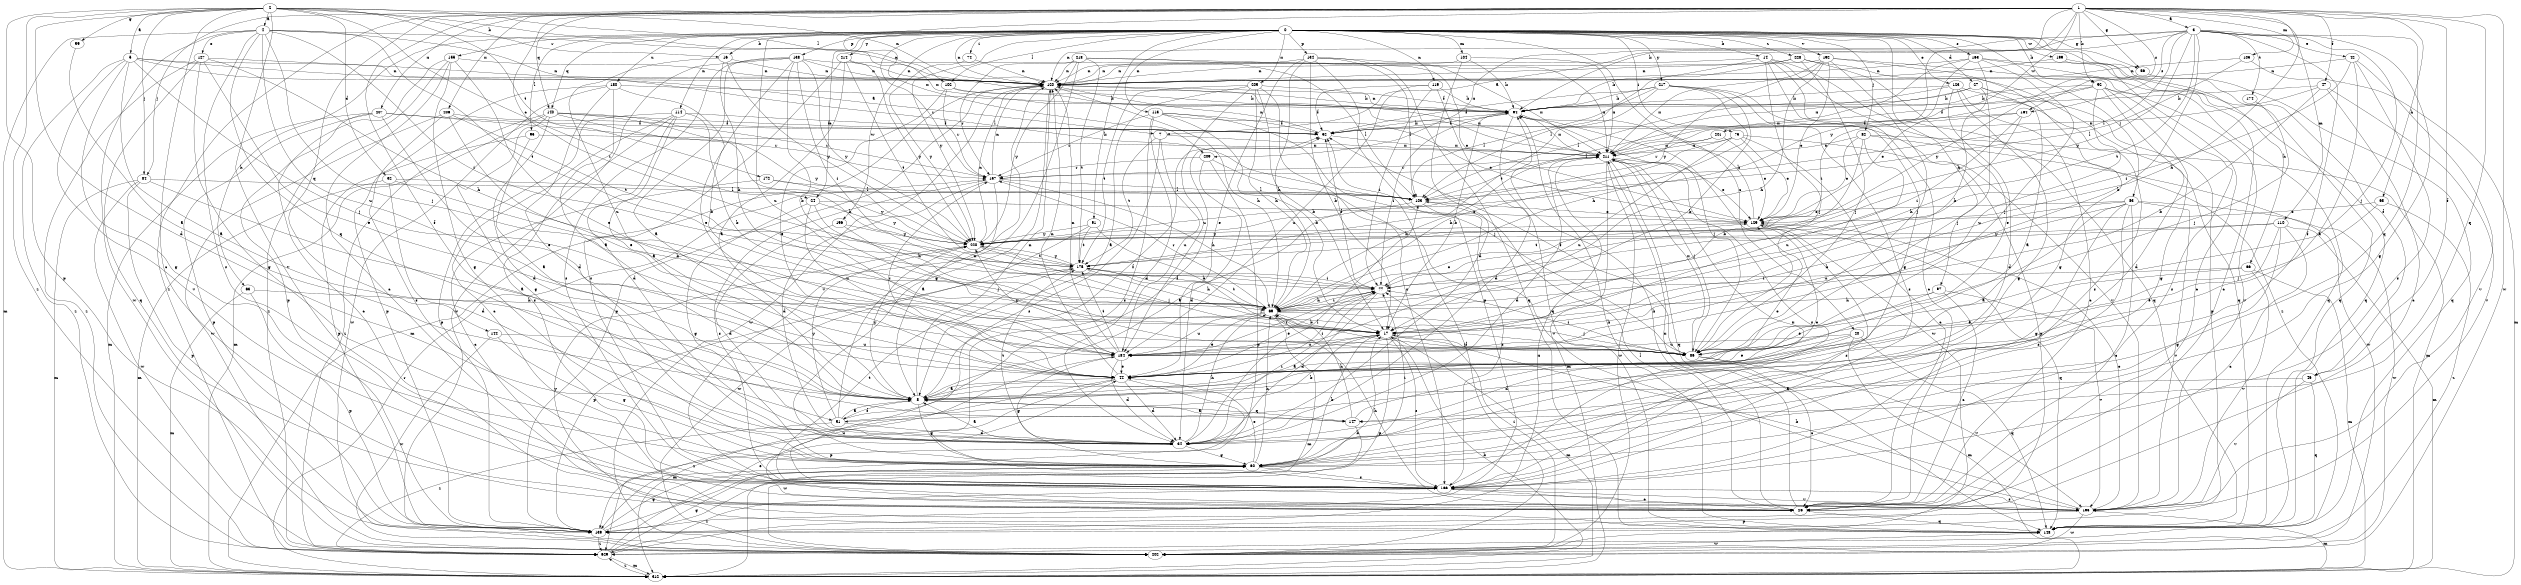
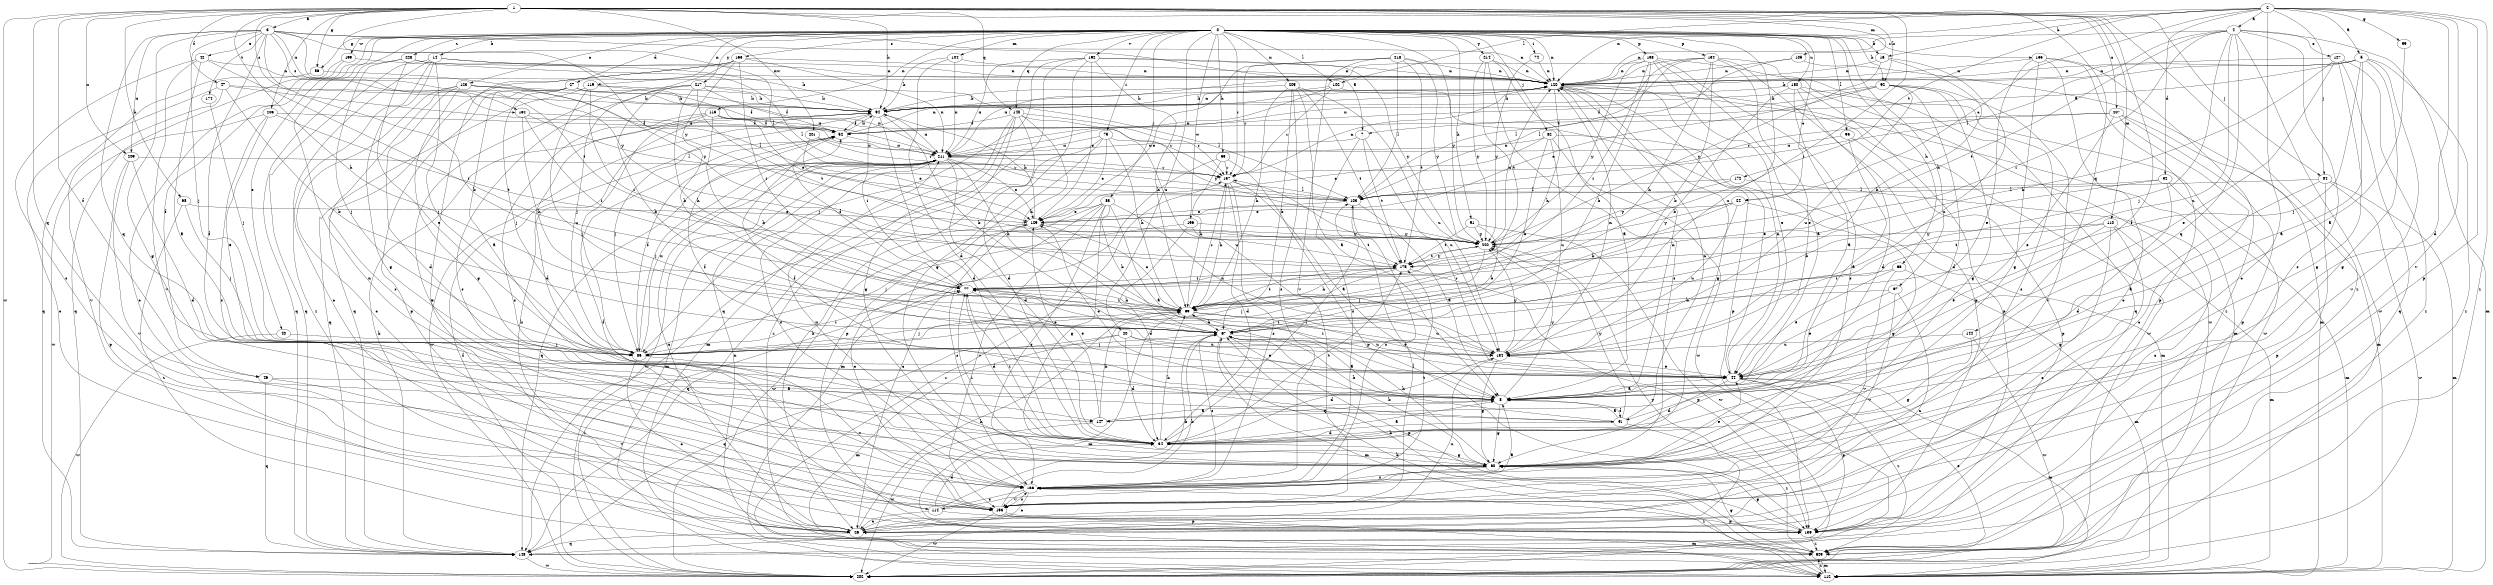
edge "2" -> "211": now "123" -> "211"
edge "205" -> "94": label "f" -> "k"
edge "63" -> "157": added, label "r"
edge "184" -> "175": now "196" -> "175"
edge "75" -> "26": label "c" -> "k"
node "40": added
node "17": label "17" -> "67"
edge "114" -> "166": reversed
node "312": label "312" -> "112"
